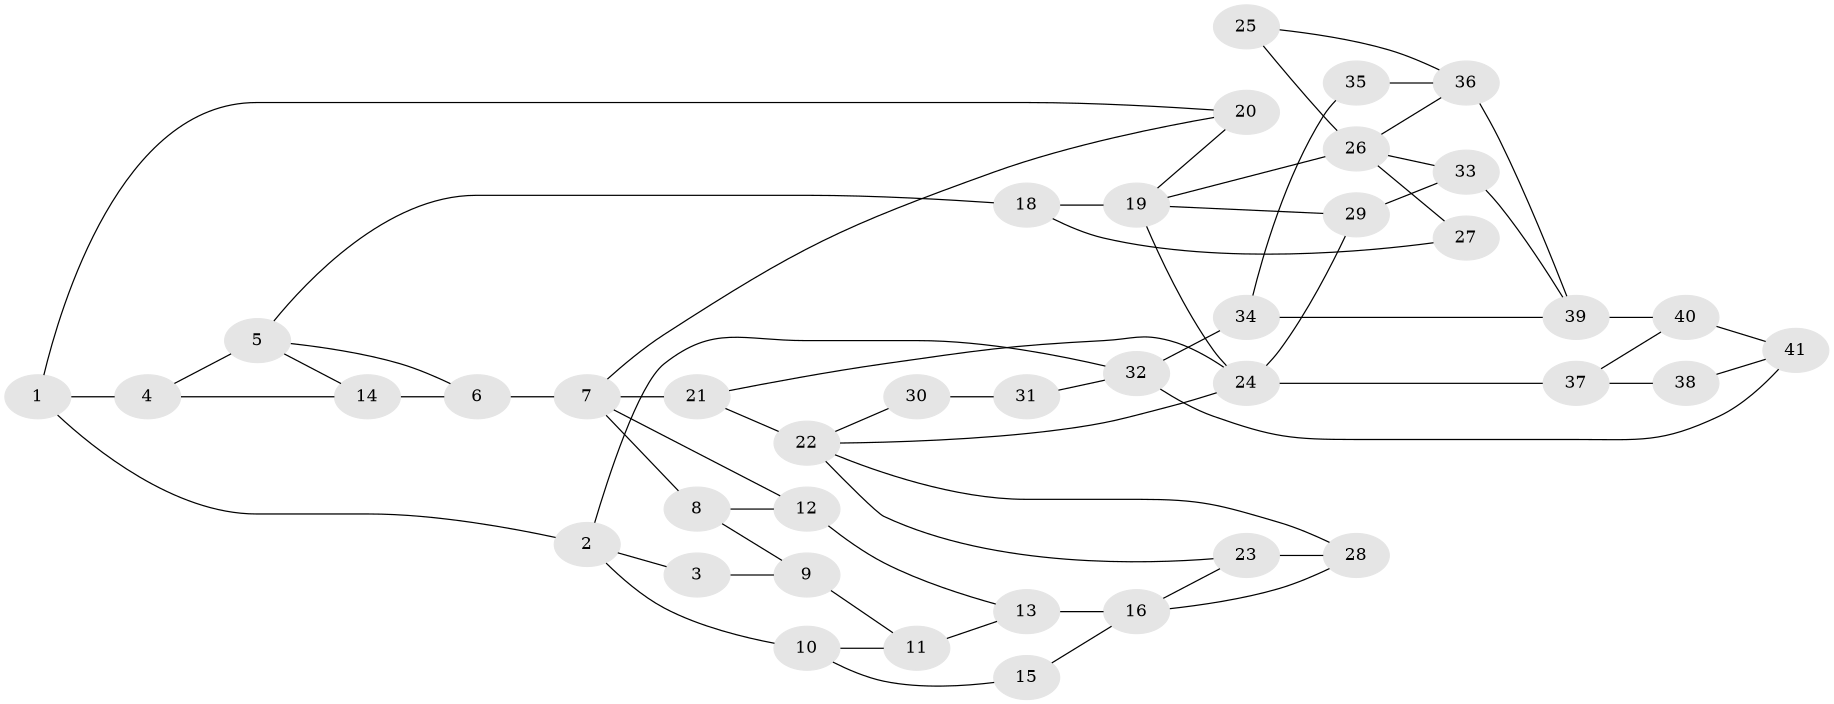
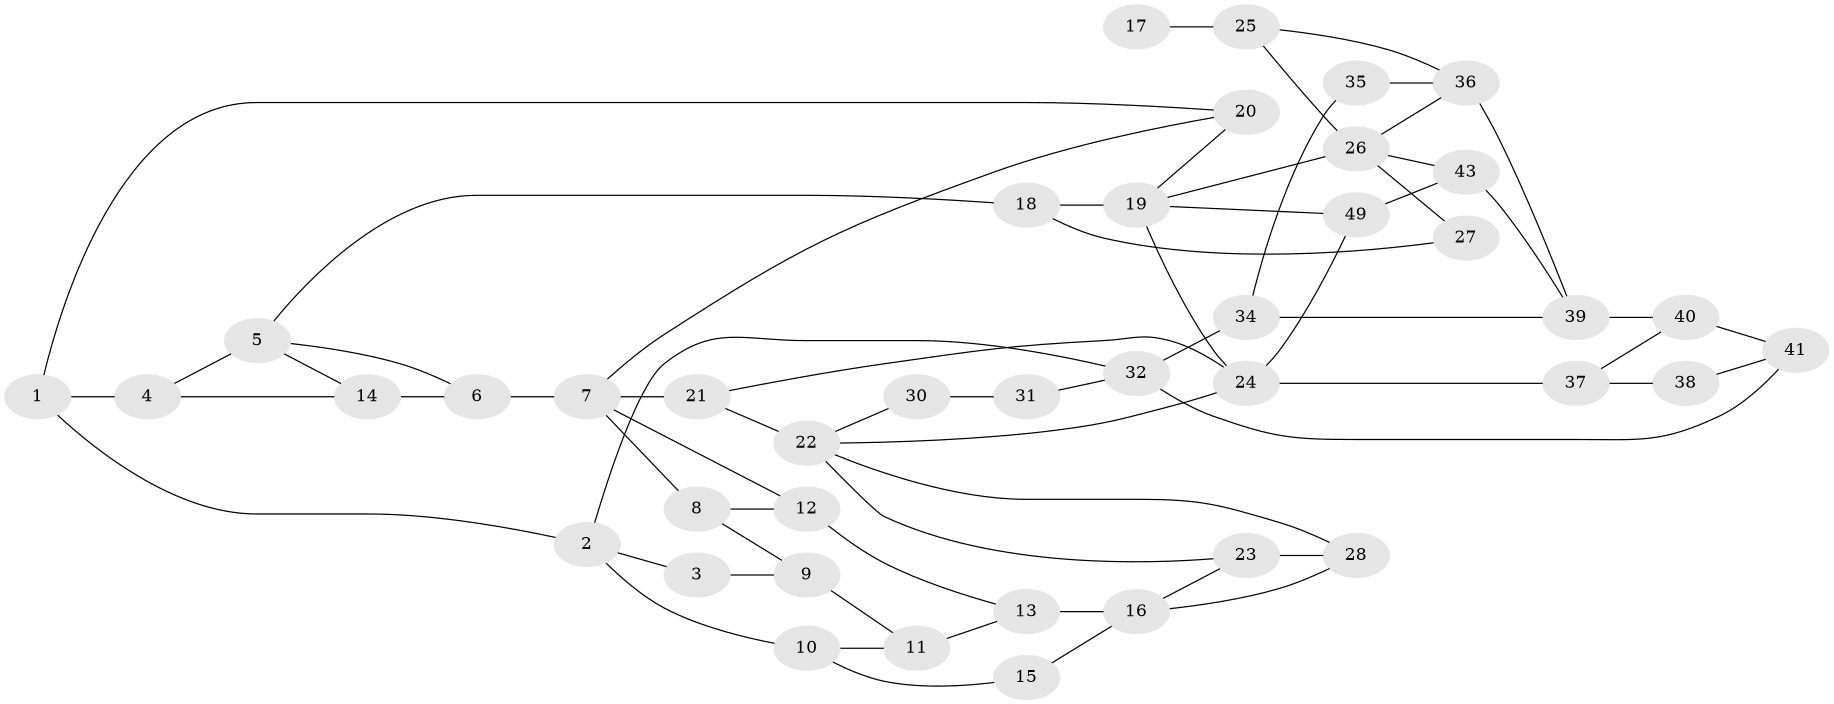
node "17": added
node "33": label "33" -> "43"
node "29": label "29" -> "49"
